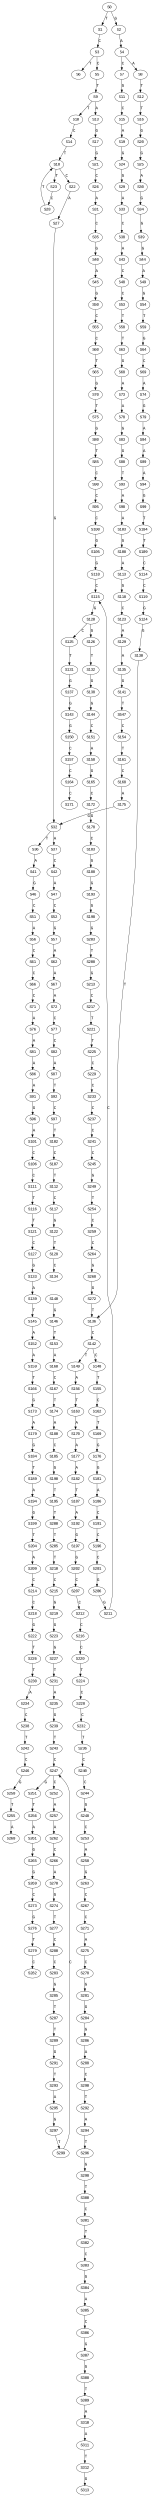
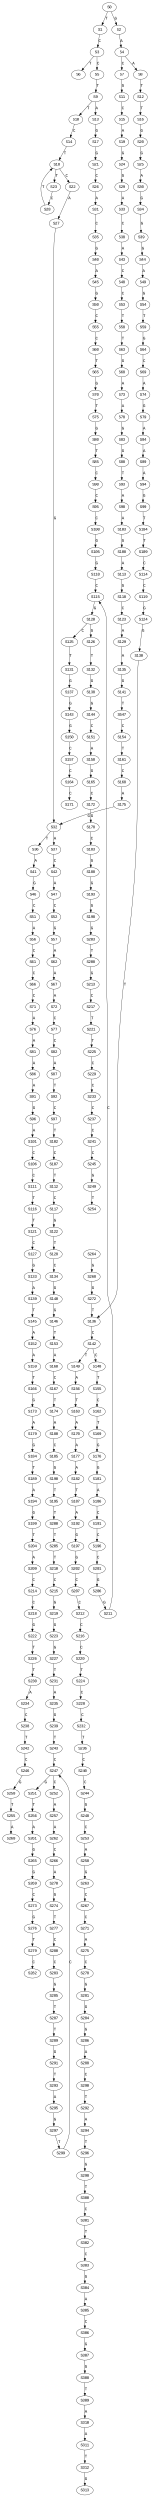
node "S259": removed
edge "S134" -> "S140": added, label "G"
